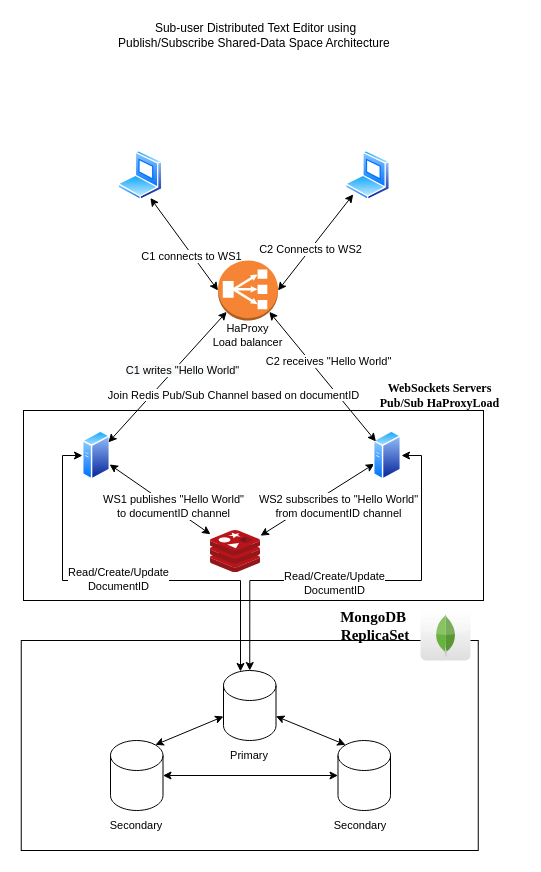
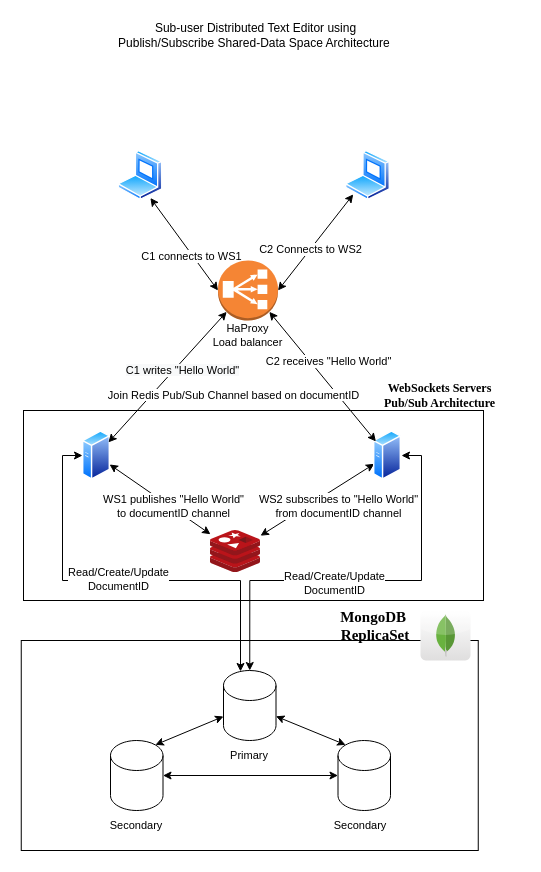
node "WebSockets ServersPub/Sub HaProxyLoad": label "WebSockets ServersPub/Sub HaProxyLoad" -> "WebSockets ServersPub/Sub Architecture"
